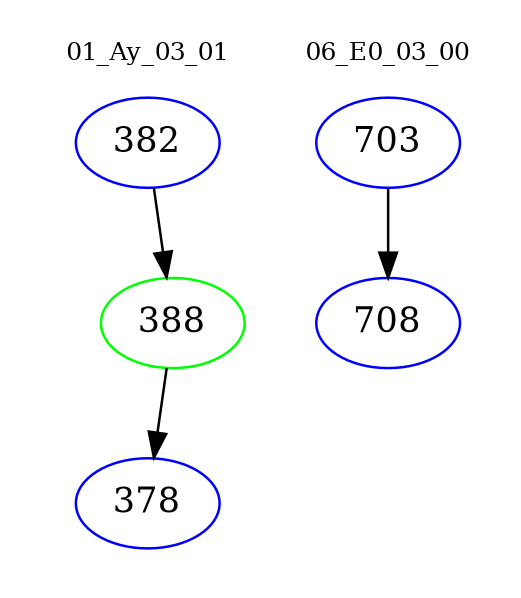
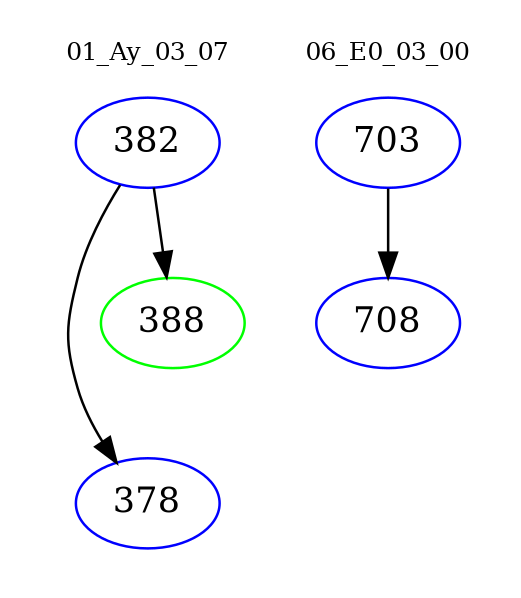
cluster "01_Ay_03_01": label "01_Ay_03_01" -> "01_Ay_03_07"
edge "388" -> "378": now "382" -> "378"
